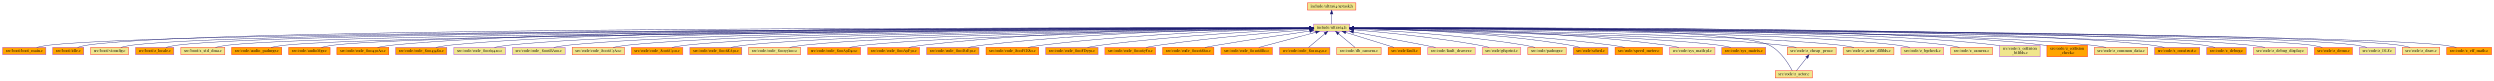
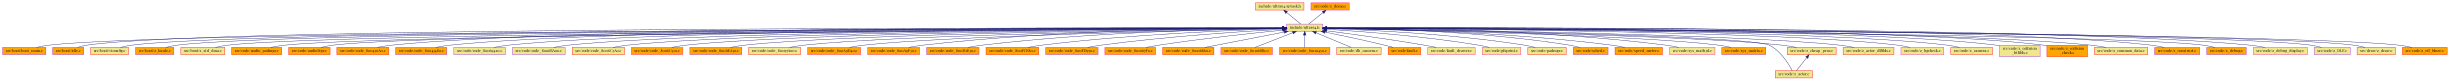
edge "src/code/z_demo.c" -> "include/ultra64.h": reversed
node "src/code/z_draw.c": label "src/code/z_draw.c" -> "src/draw/z_draw.c"
node "src/code/z_eff_math.c": label "src/code/z_eff_math.c" -> "src/code/z_eff_blure.c"
